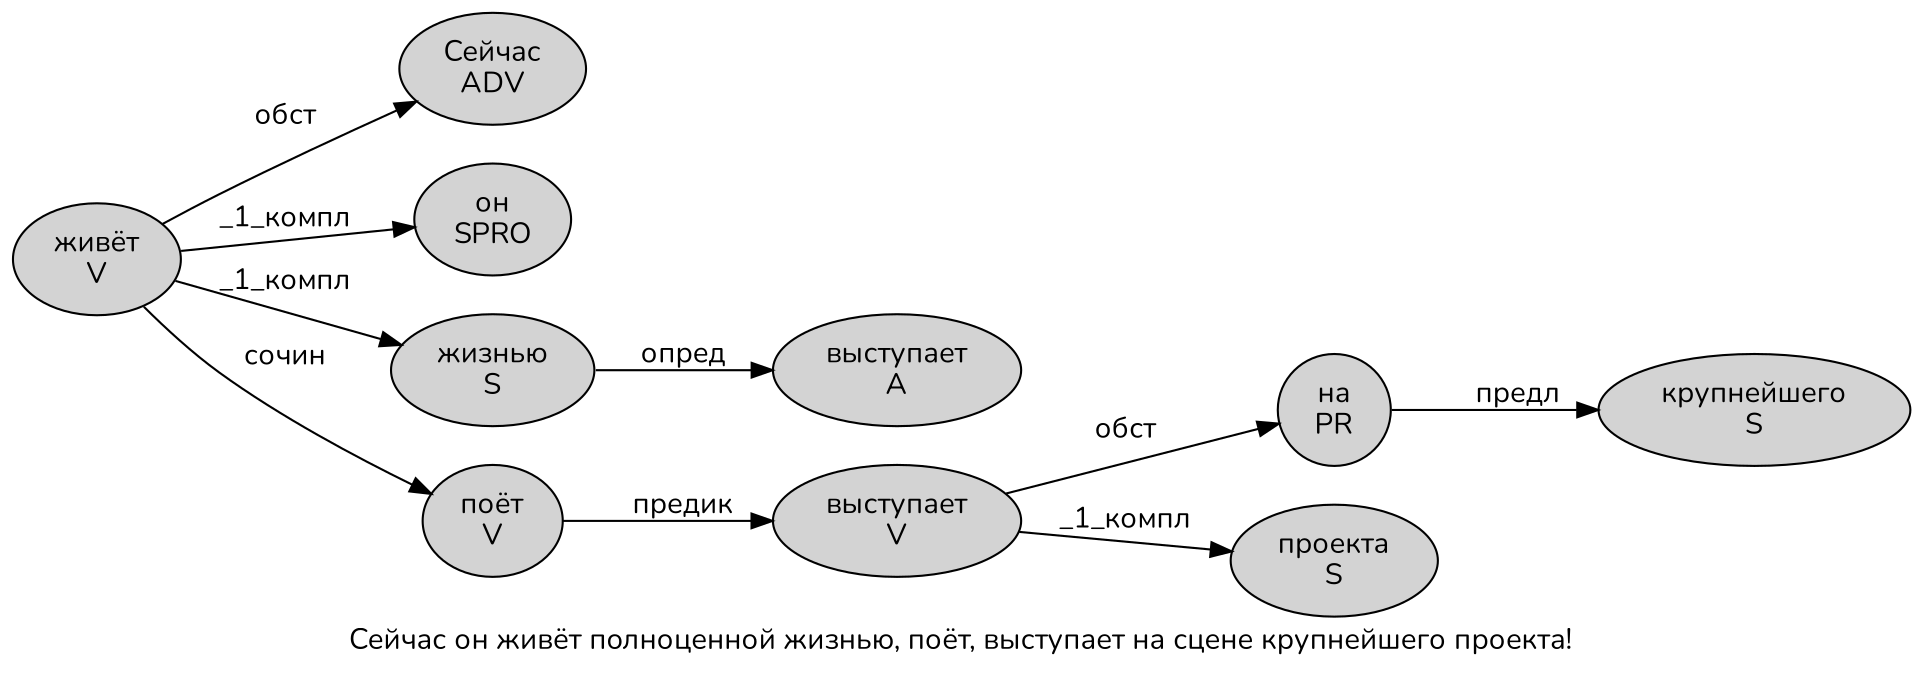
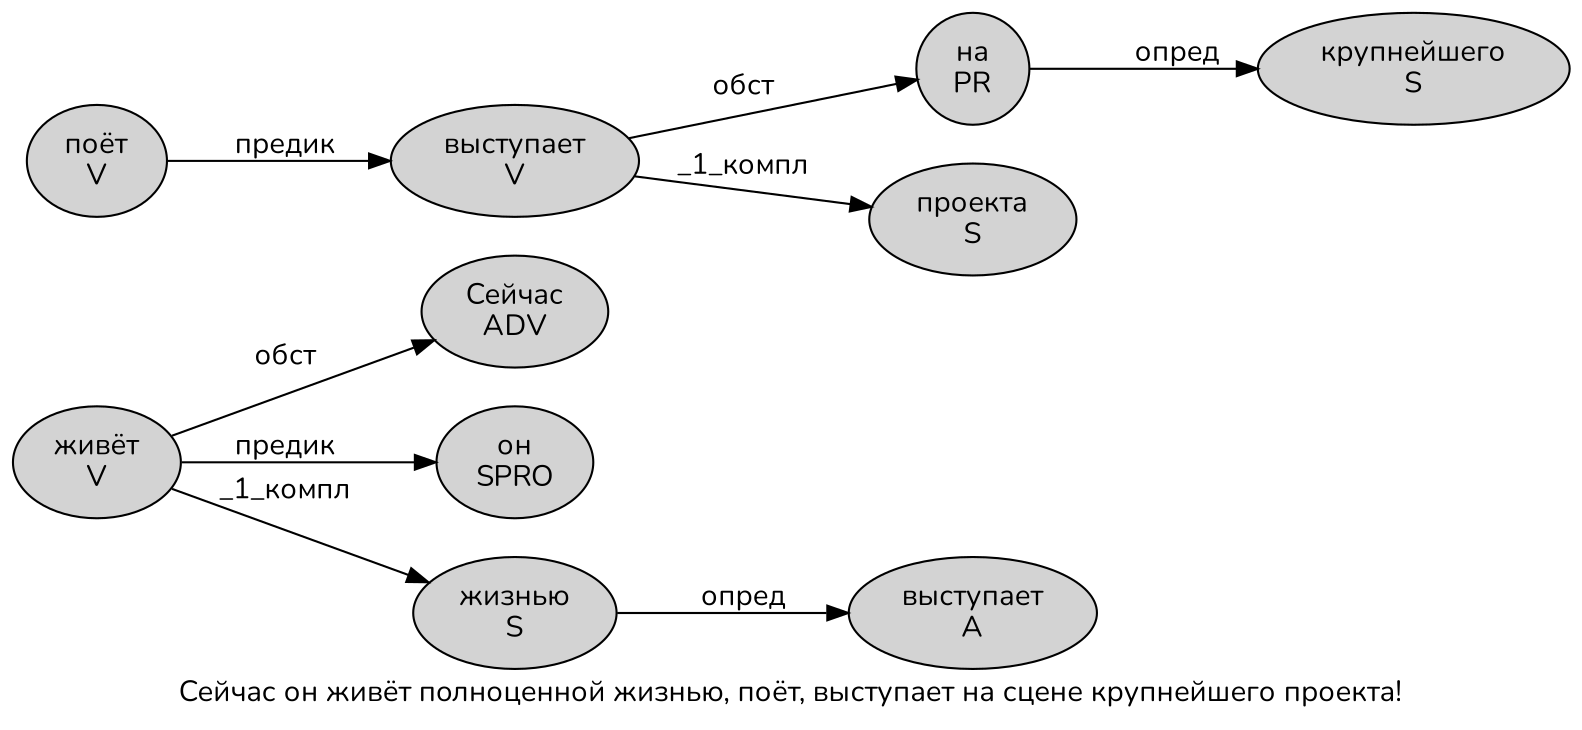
edge "живёт V" -> "он SPRO": label "_1_компл" -> "предик"
edge "на PR" -> "крупнейшего S": label "предл" -> "опред"
edge "живёт V" -> "поёт V": removed, label "сочин"
